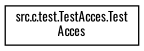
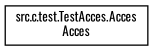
node "src.c.test.TestAcces.Test Acces": label "src.c.test.TestAcces.Test Acces" -> "src.c.test.TestAcces.Acces Acces"
